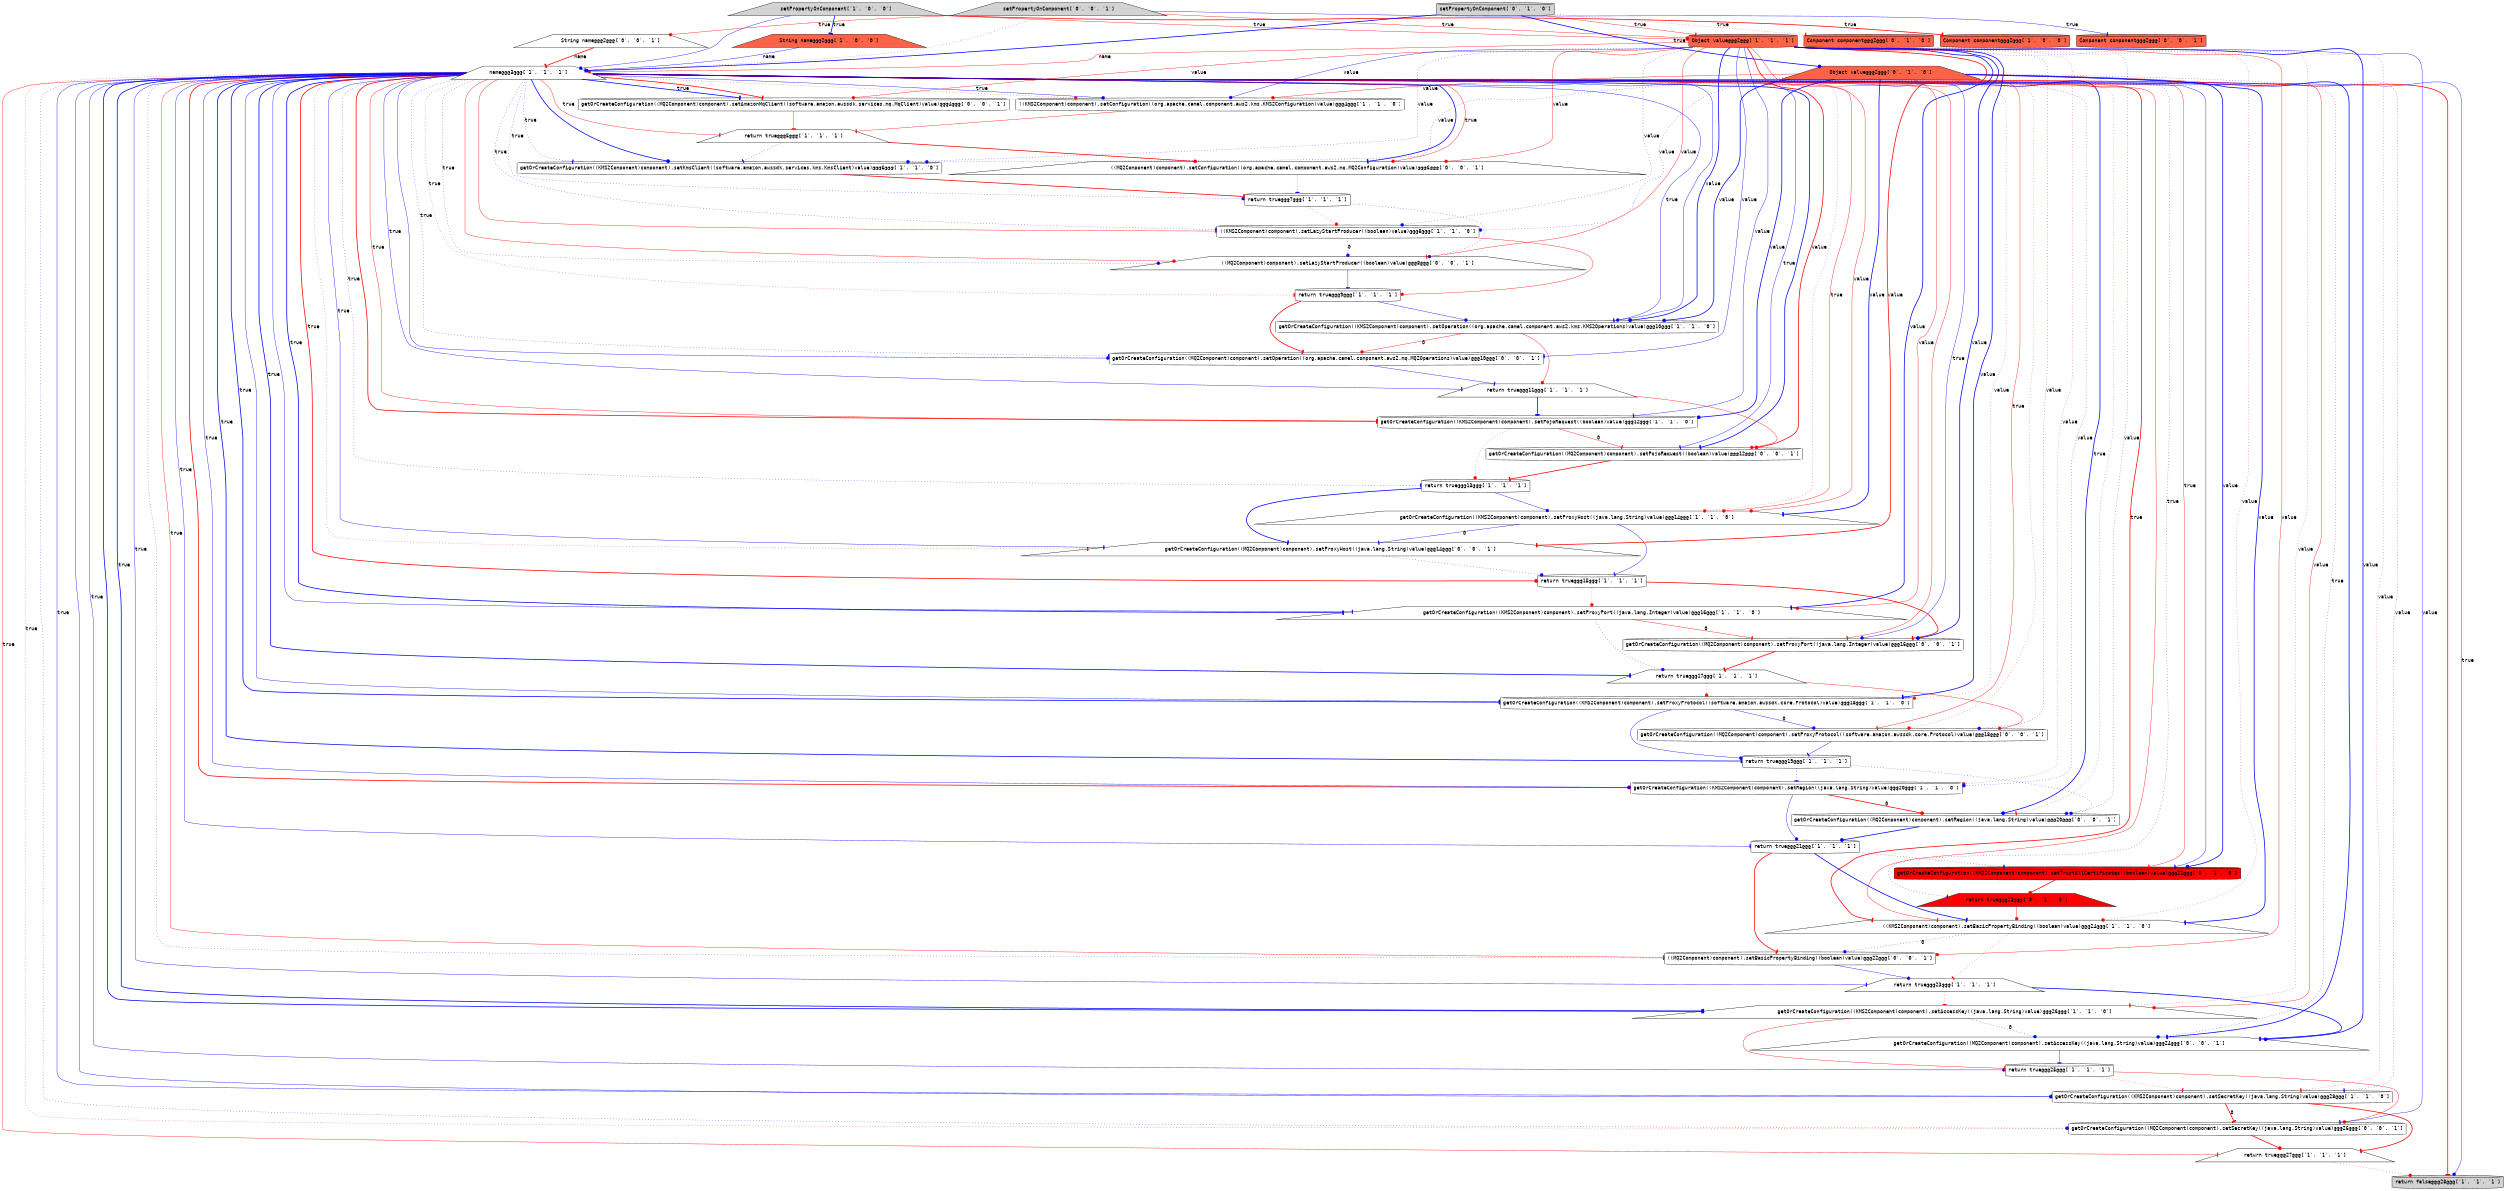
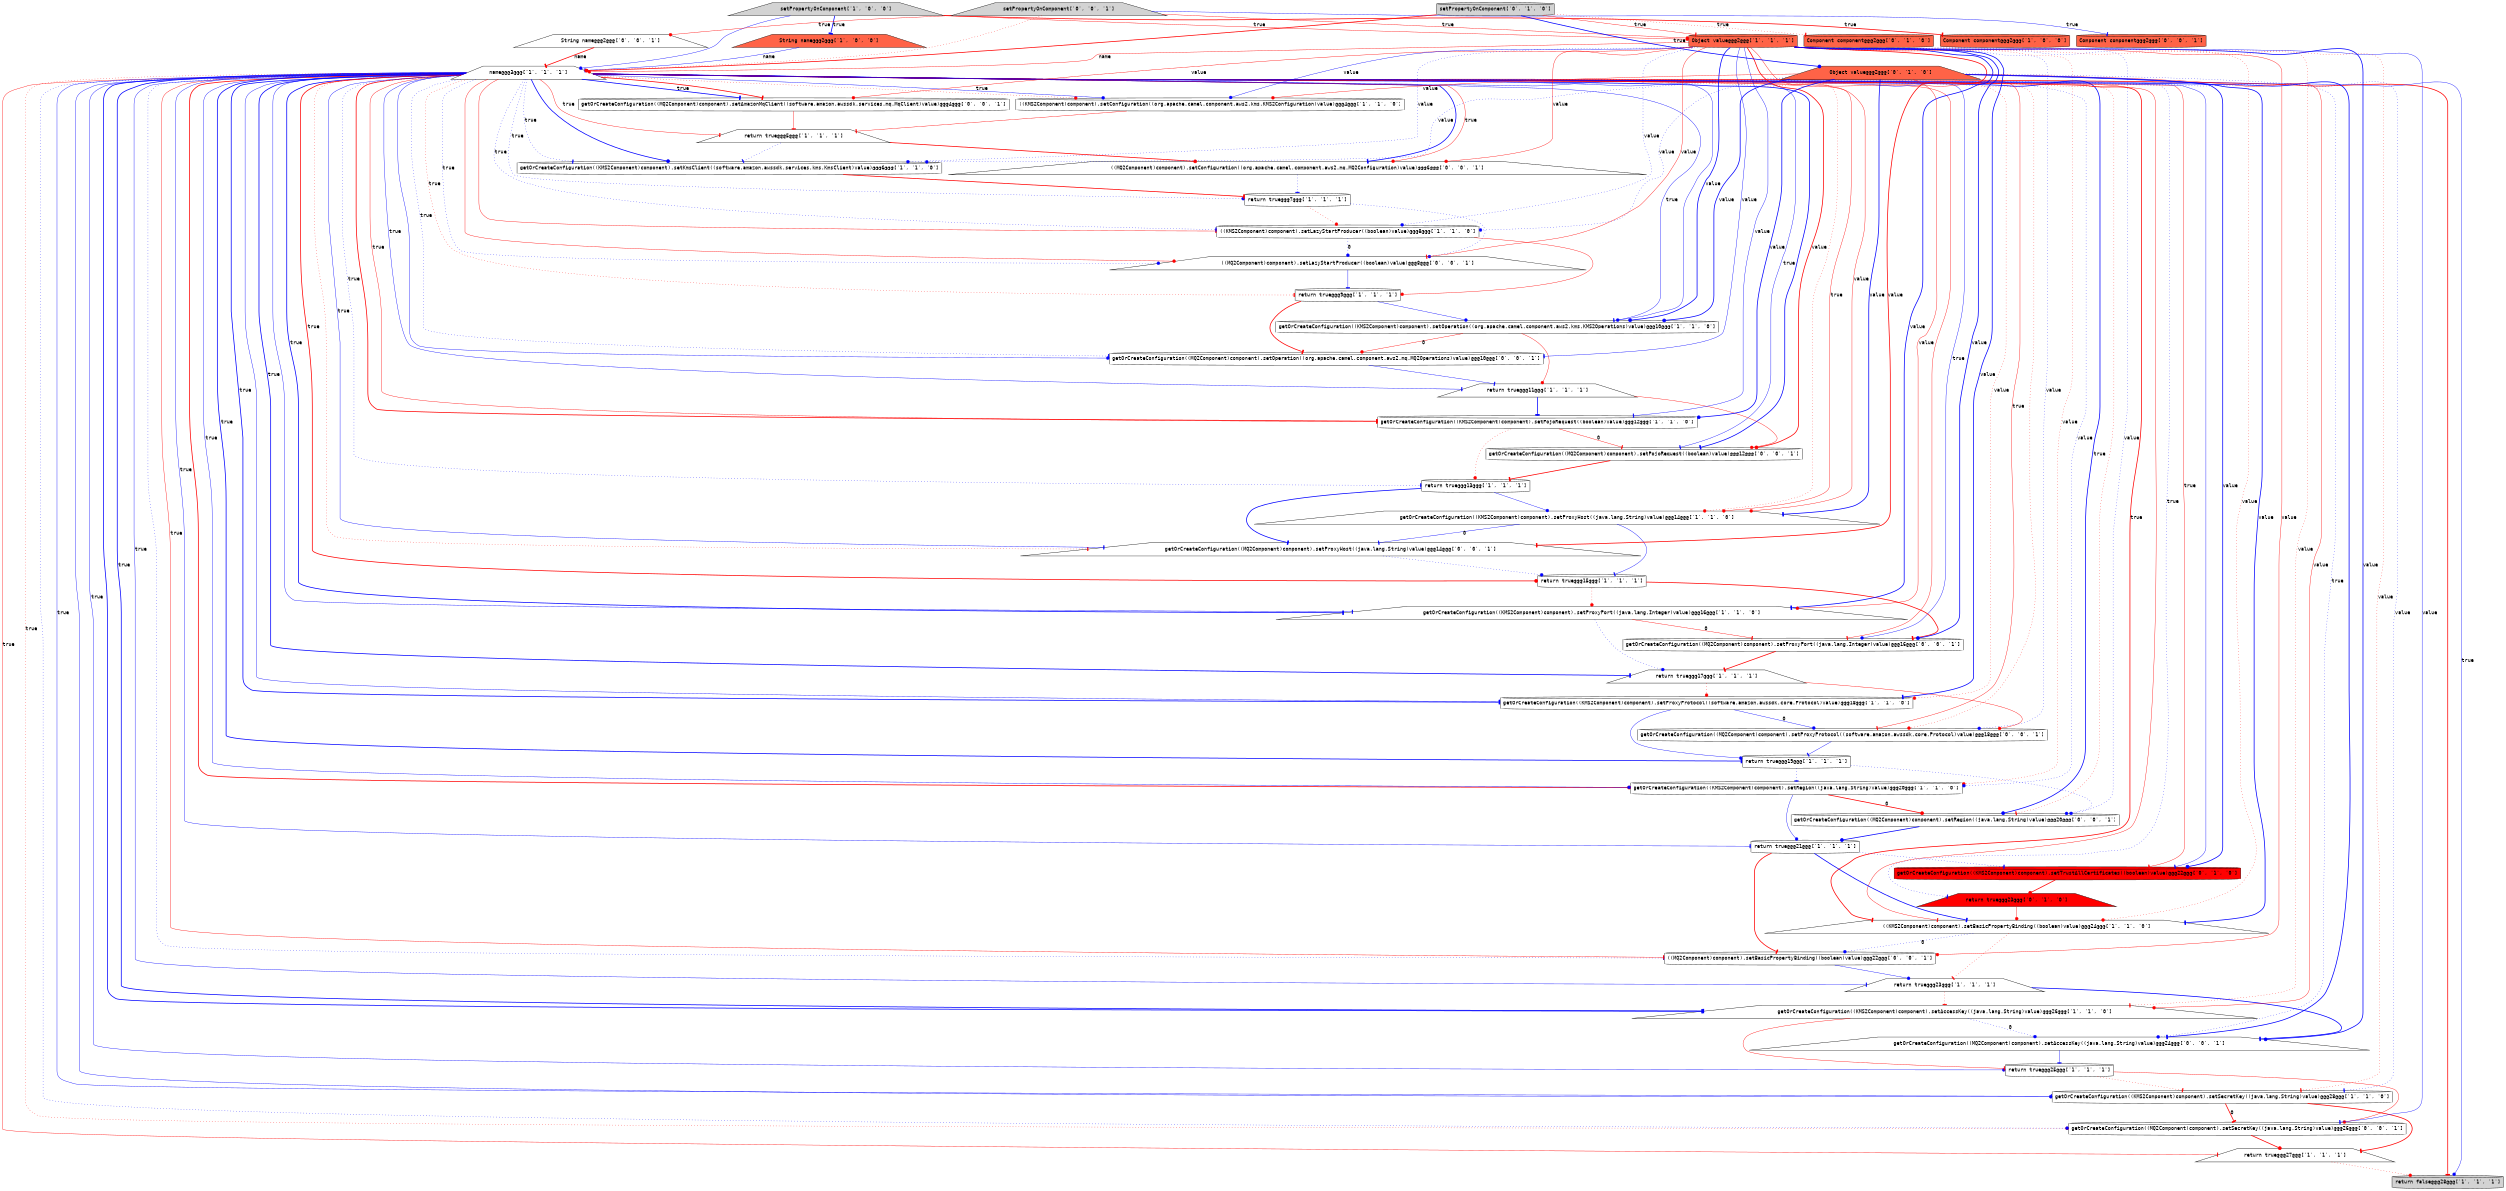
edge "setPropertyOnComponent['0', '1', '0']" -> "name@@@3@@@['1', '1', '1']": color blue -> red
